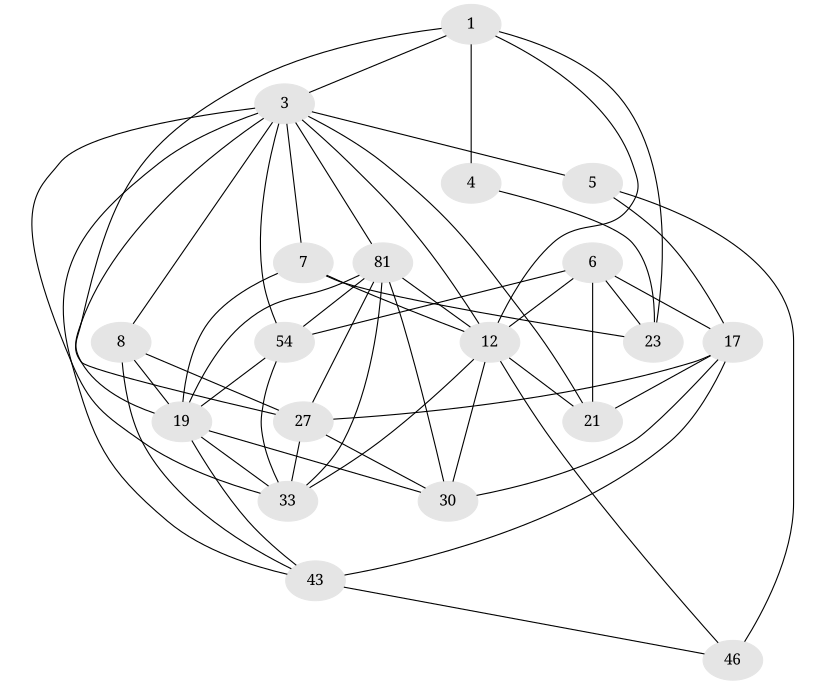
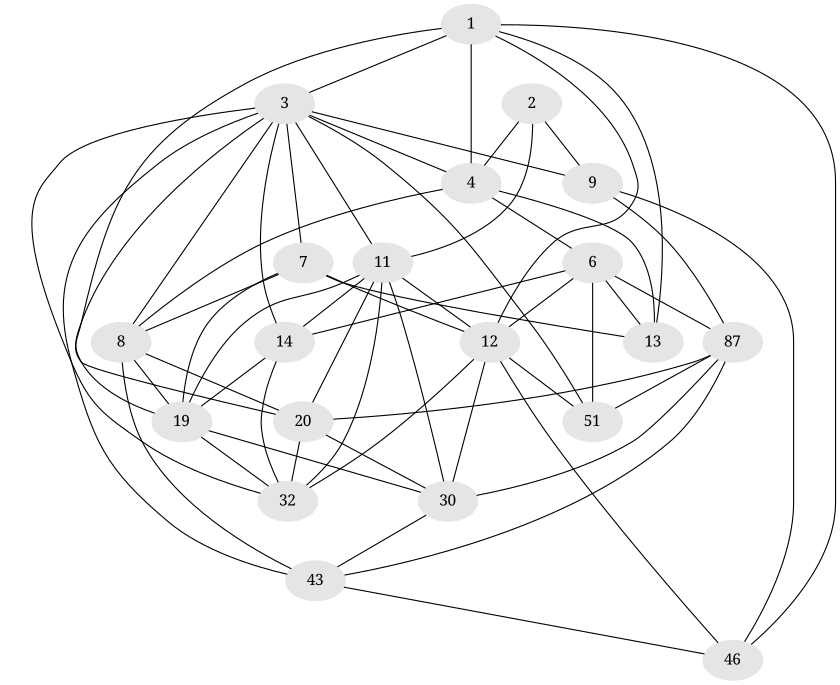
node "2": added
node "5": label "5" -> "9"
edge "3" -- "12": now "3" -- "4"
edge "4" -- "6": added
edge "1" -- "46": added
edge "4" -- "8": added
node "81": label "81" -> "11"
edge "7" -- "8": added
node "54": label "54" -> "14"
node "23": label "23" -> "13"
node "17": label "17" -> "87"
node "27": label "27" -> "20"
node "21": label "21" -> "51"
node "33": label "33" -> "32"
edge "19" -- "43": now "30" -- "43"
